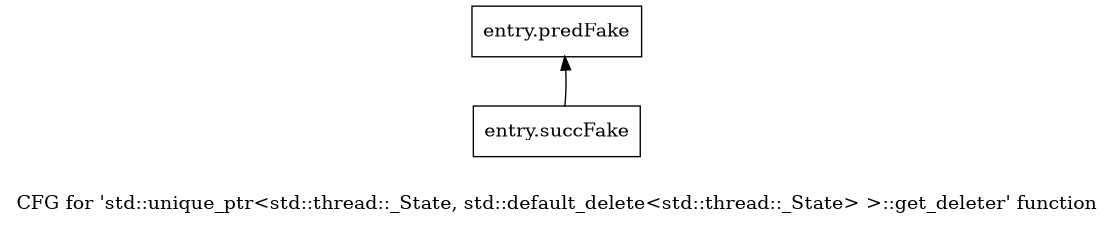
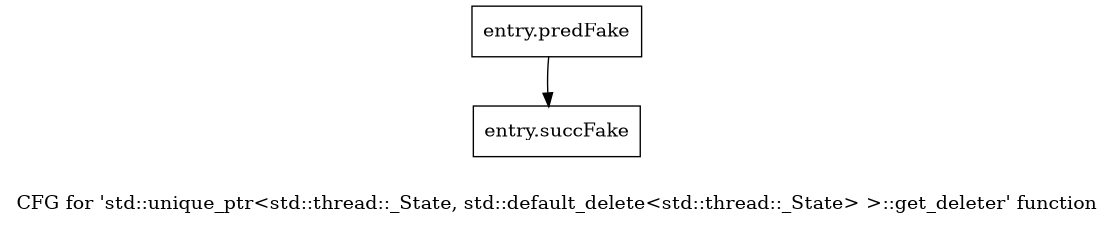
edge "entry.succFake" -> "entry.predFake": reversed
